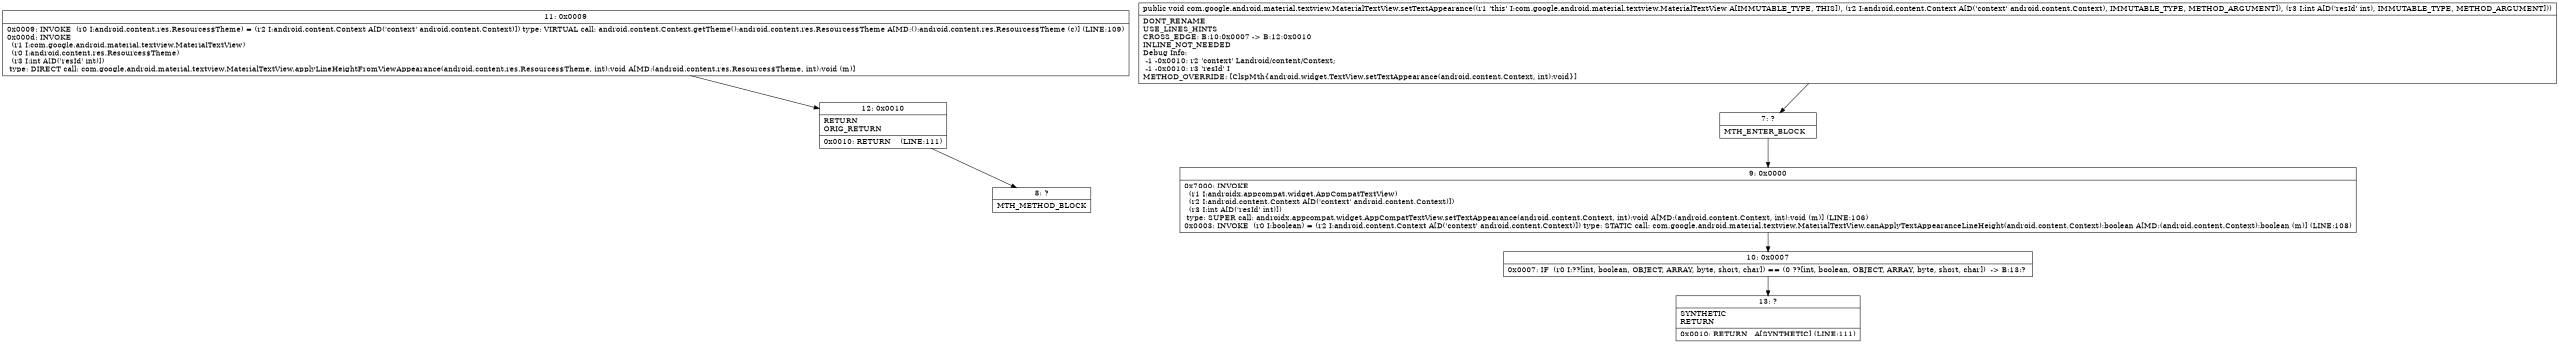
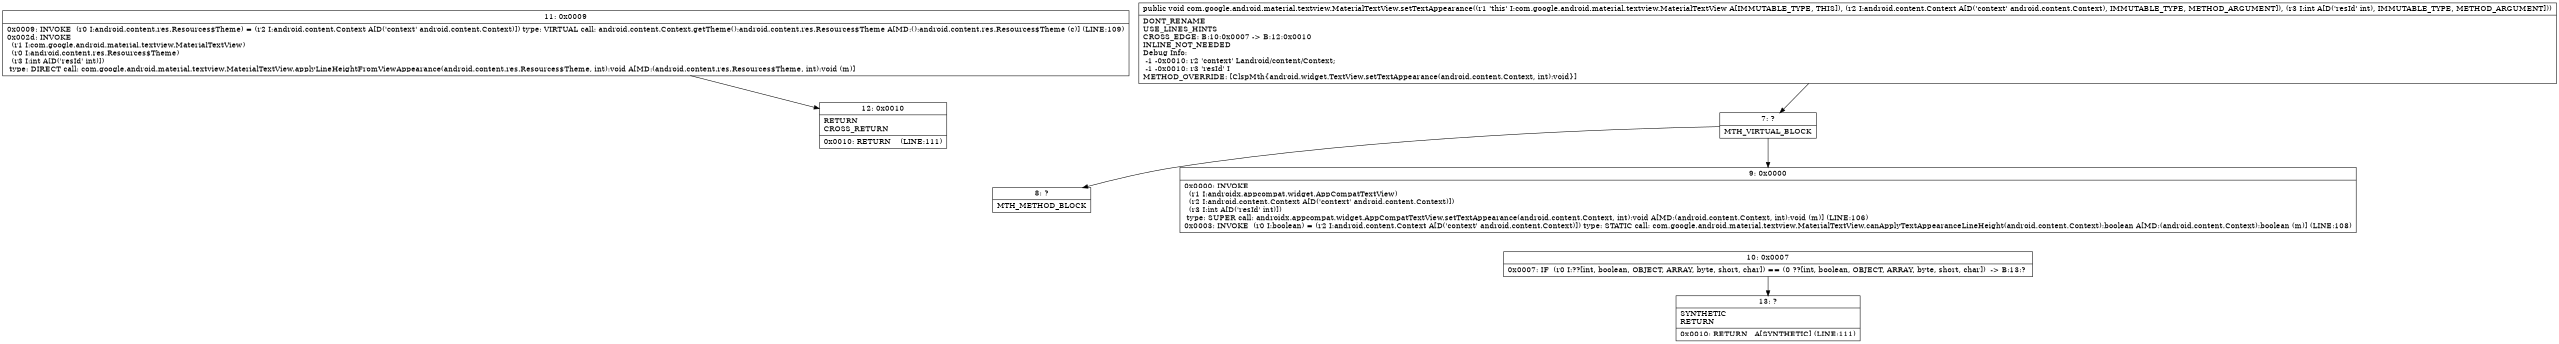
node "11: 0x0009": text "0x000d: INVOKE" -> "0x002d: INVOKE"
node "12: 0x0010": text "ORIG_RETURN" -> "CROSS_RETURN"
node "7: ?": text "MTH_ENTER_BLOCK" -> "MTH_VIRTUAL_BLOCK"
edge "12: 0x0010" -> "8: ?": now "7: ?" -> "8: ?"
node "9: 0x0000": text "0x7000: INVOKE" -> "0x0000: INVOKE"
edge "9: 0x0000" -> "10: 0x0007": removed
